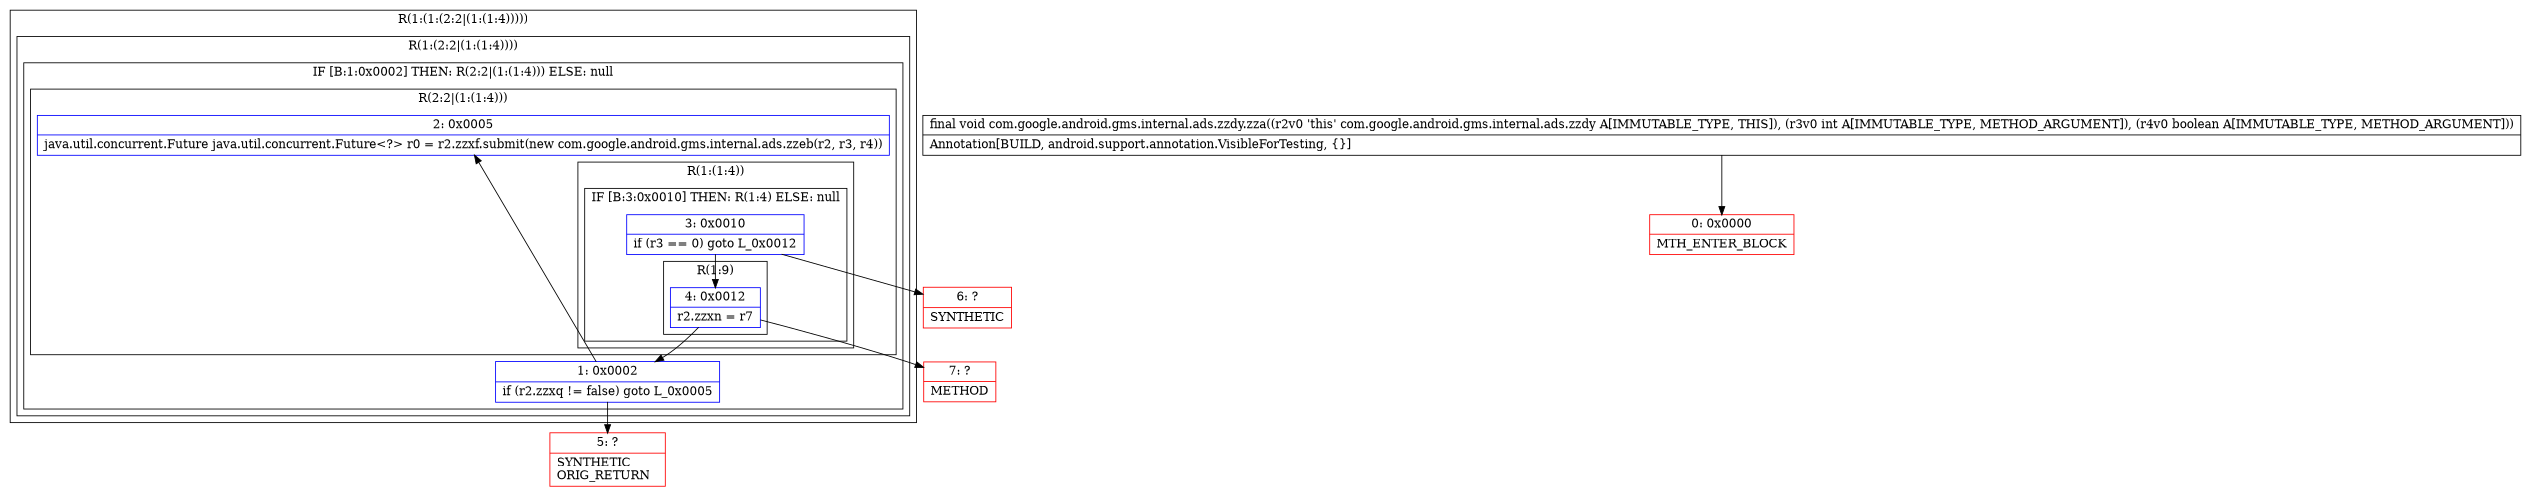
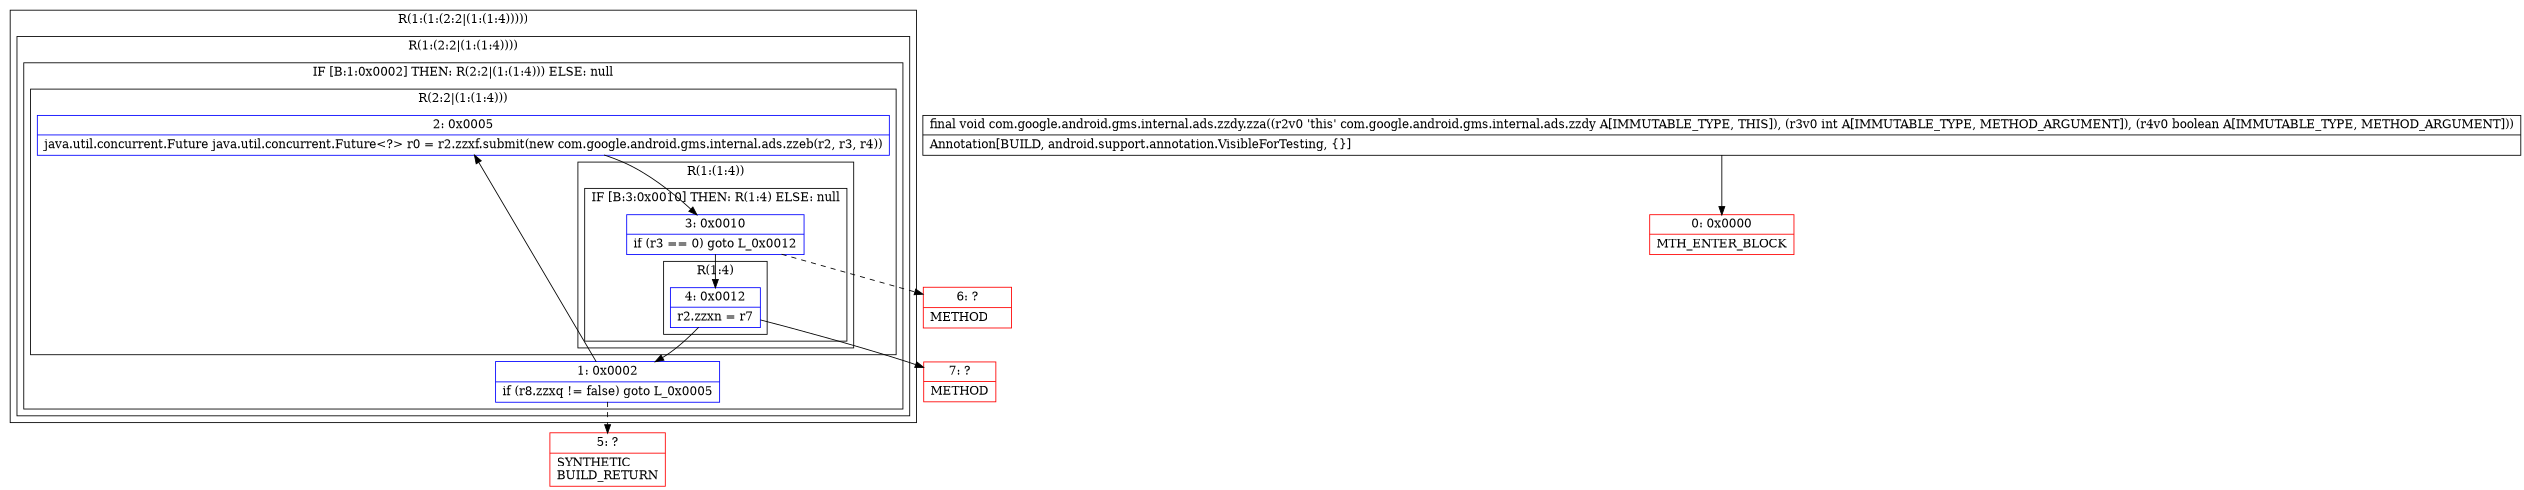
edge "2: 0x0005" -> "3: 0x0010": added
cluster "R(1:9)": label "R(1:9)" -> "R(1:4)"
edge "3: 0x0010" -> "6: ?": style solid -> dashed
node "6: ?": text "SYNTHETIC" -> "METHOD"
node "1: 0x0002": text "if (r2.zzxq != false) goto L_0x0005" -> "if (r8.zzxq != false) goto L_0x0005"
edge "1: 0x0002" -> "5: ?": style solid -> dashed
node "5: ?": text "ORIG_RETURN" -> "BUILD_RETURN"
